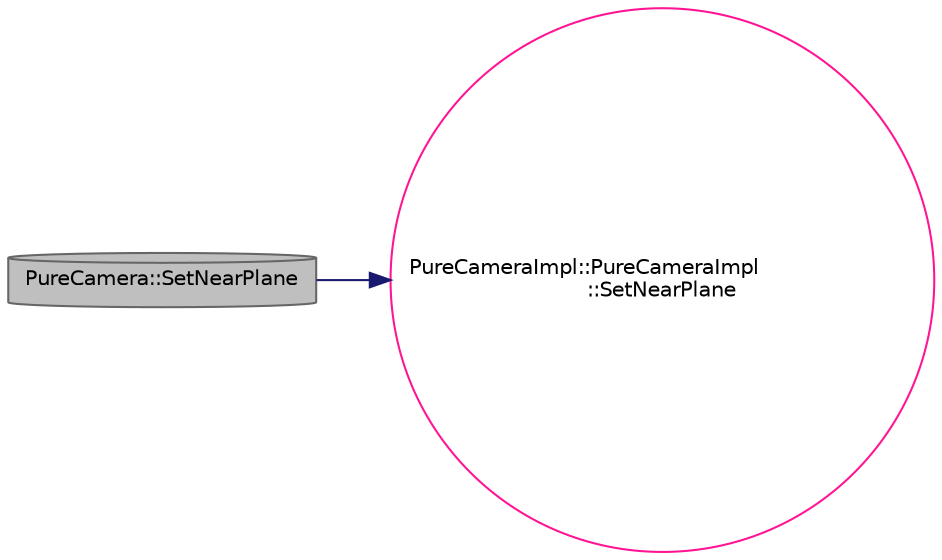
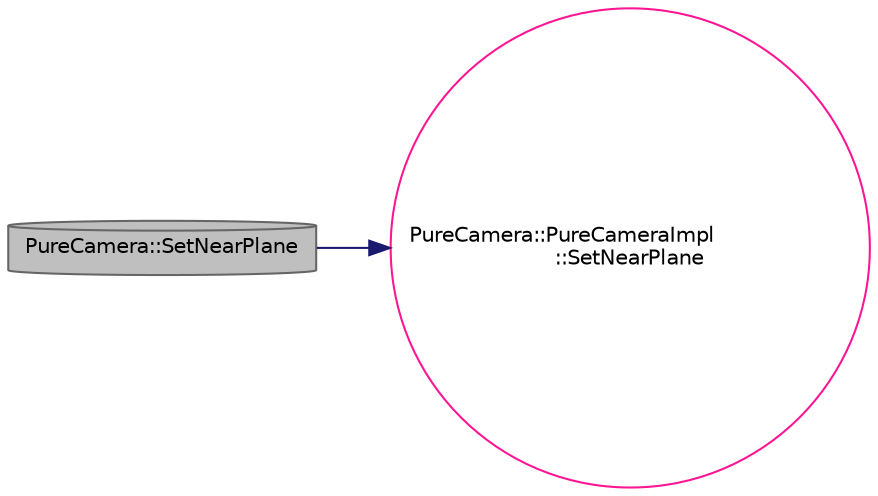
node "PureCameraImpl::PureCameraImpl ::SetNearPlane": label "PureCameraImpl::PureCameraImpl ::SetNearPlane" -> "PureCamera::PureCameraImpl ::SetNearPlane"
